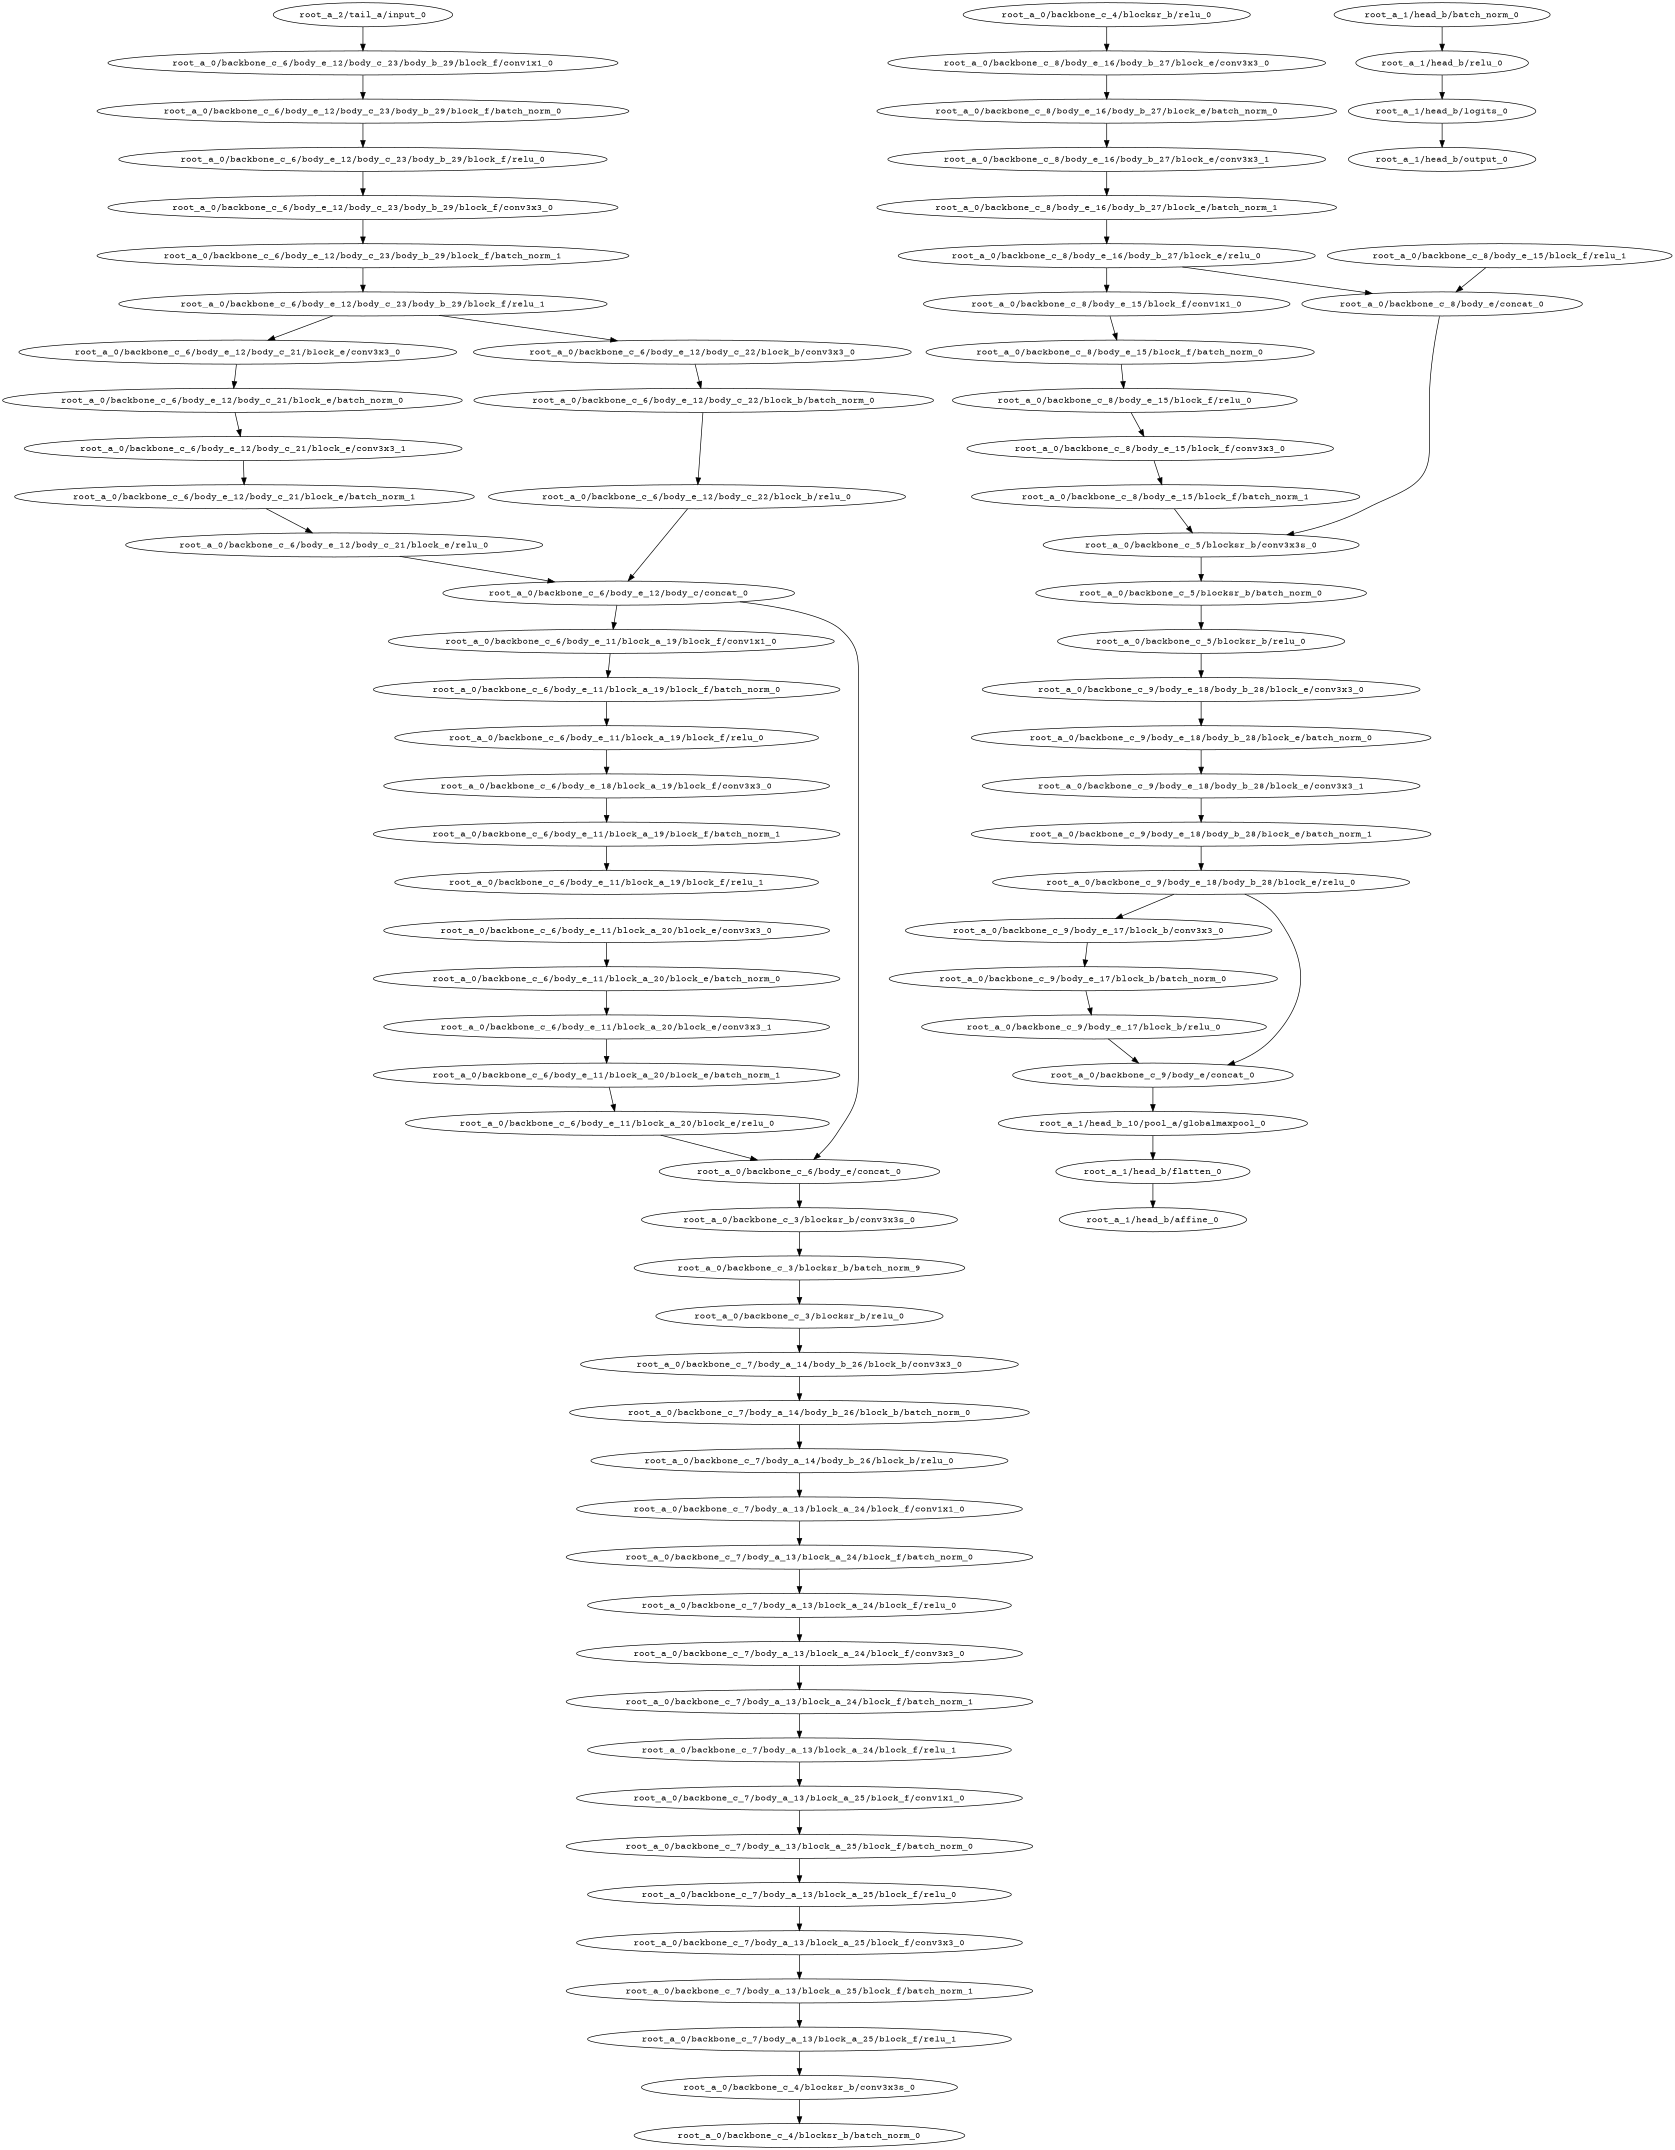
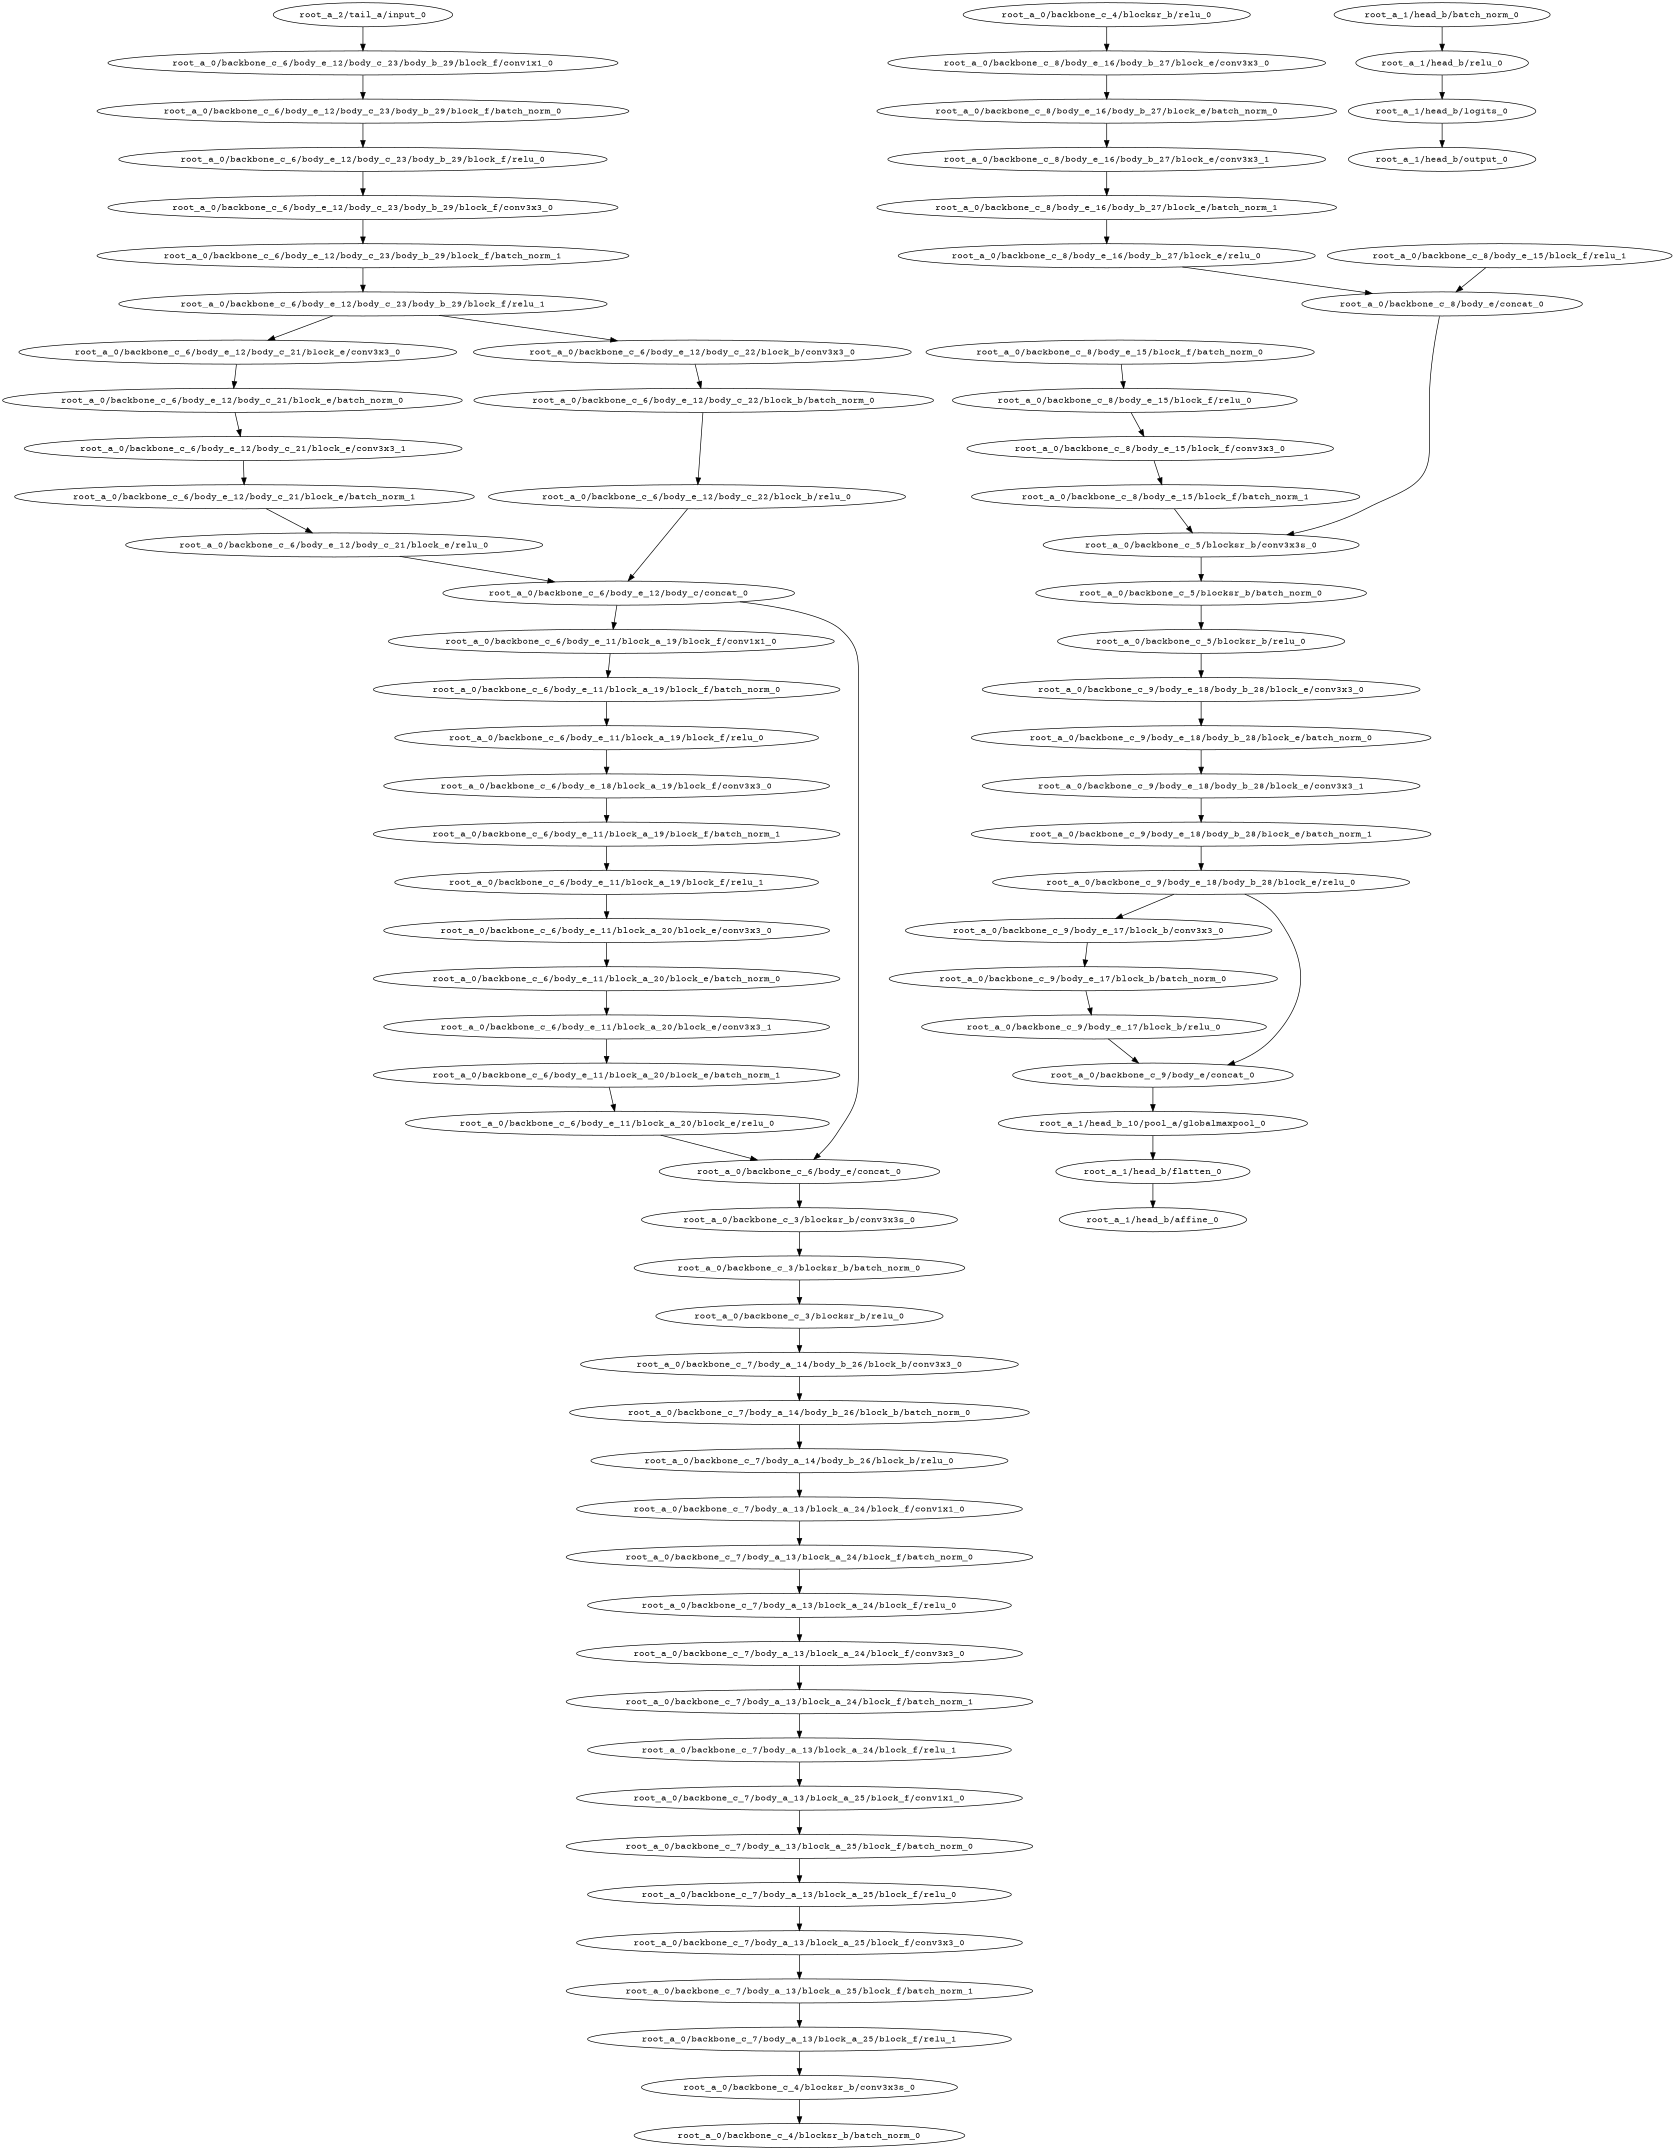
node "root_a_0/backbone_c_8/body_e_15/block_f/conv1x1_0": removed
edge "root_a_0/backbone_c_6/body_e_11/block_a_19/block_f/relu_1" -> "root_a_0/backbone_c_6/body_e_11/block_a_20/block_e/conv3x3_0": added
node "root_a_0/backbone_c_3/blocksr_b/batch_norm_9": label "root_a_0/backbone_c_3/blocksr_b/batch_norm_9" -> "root_a_0/backbone_c_3/blocksr_b/batch_norm_0"
